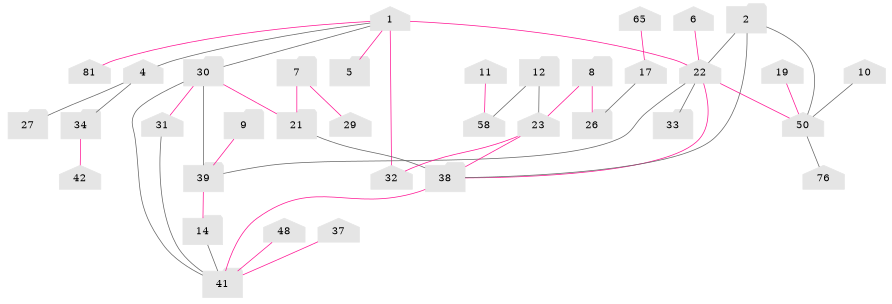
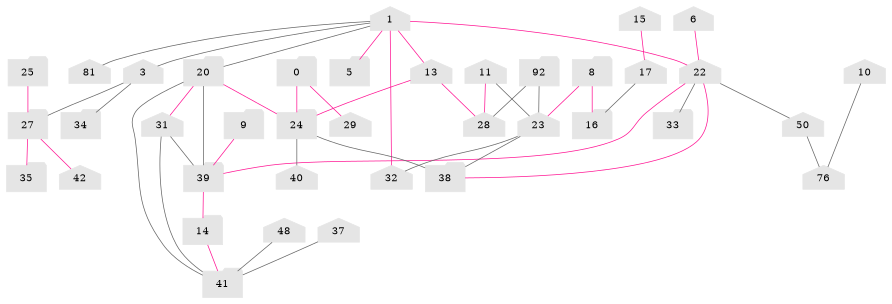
node "65": label "65" -> "15"
node "2": removed
edge "1" -- "81": color deeppink -> gray40
node "25": added
node "4": label "4" -> "3"
node "30": label "30" -> "20"
node "7": label "7" -> "0"
node "13": added
node "12": label "12" -> "92"
node "19": removed
edge "10" -- "50": now "10" -- "76"
edge "22" -- "50": color deeppink -> gray40
edge "11" -- "23": added
node "21": label "21" -> "24"
node "58": label "58" -> "28"
node "26": label "26" -> "16"
edge "31" -- "39": added
edge "34" -- "42": now "27" -- "42"
edge "23" -- "38": color deeppink -> gray40
edge "23" -- "32": color deeppink -> gray40
edge "22" -- "39": color gray40 -> deeppink
node "35": added
node "40": added
edge "38" -- "41": removed
edge "48" -- "41": color deeppink -> gray40
edge "14" -- "41": color gray40 -> deeppink
edge "37" -- "41": color deeppink -> gray40
